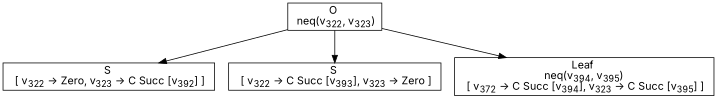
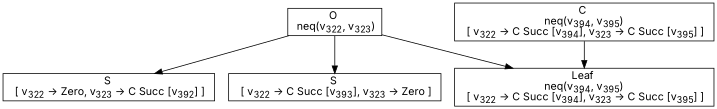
node "C": added
node "Leaf": text "372" -> "322"
